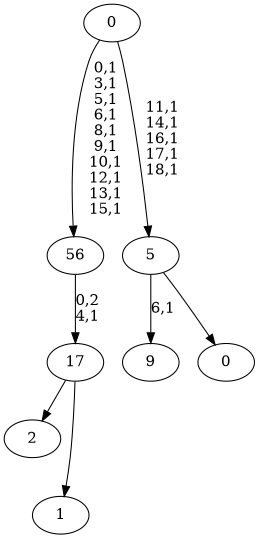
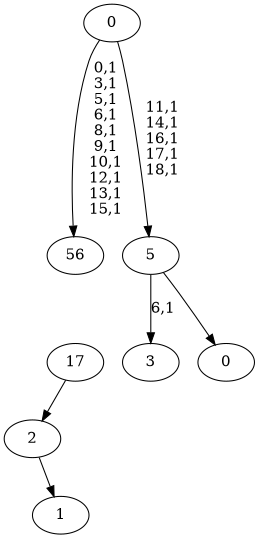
edge "56" -> "17": removed, label "0,2 4,1"
node "9": label "9" -> "3"
edge "17" -> "1": now "2" -> "1"
